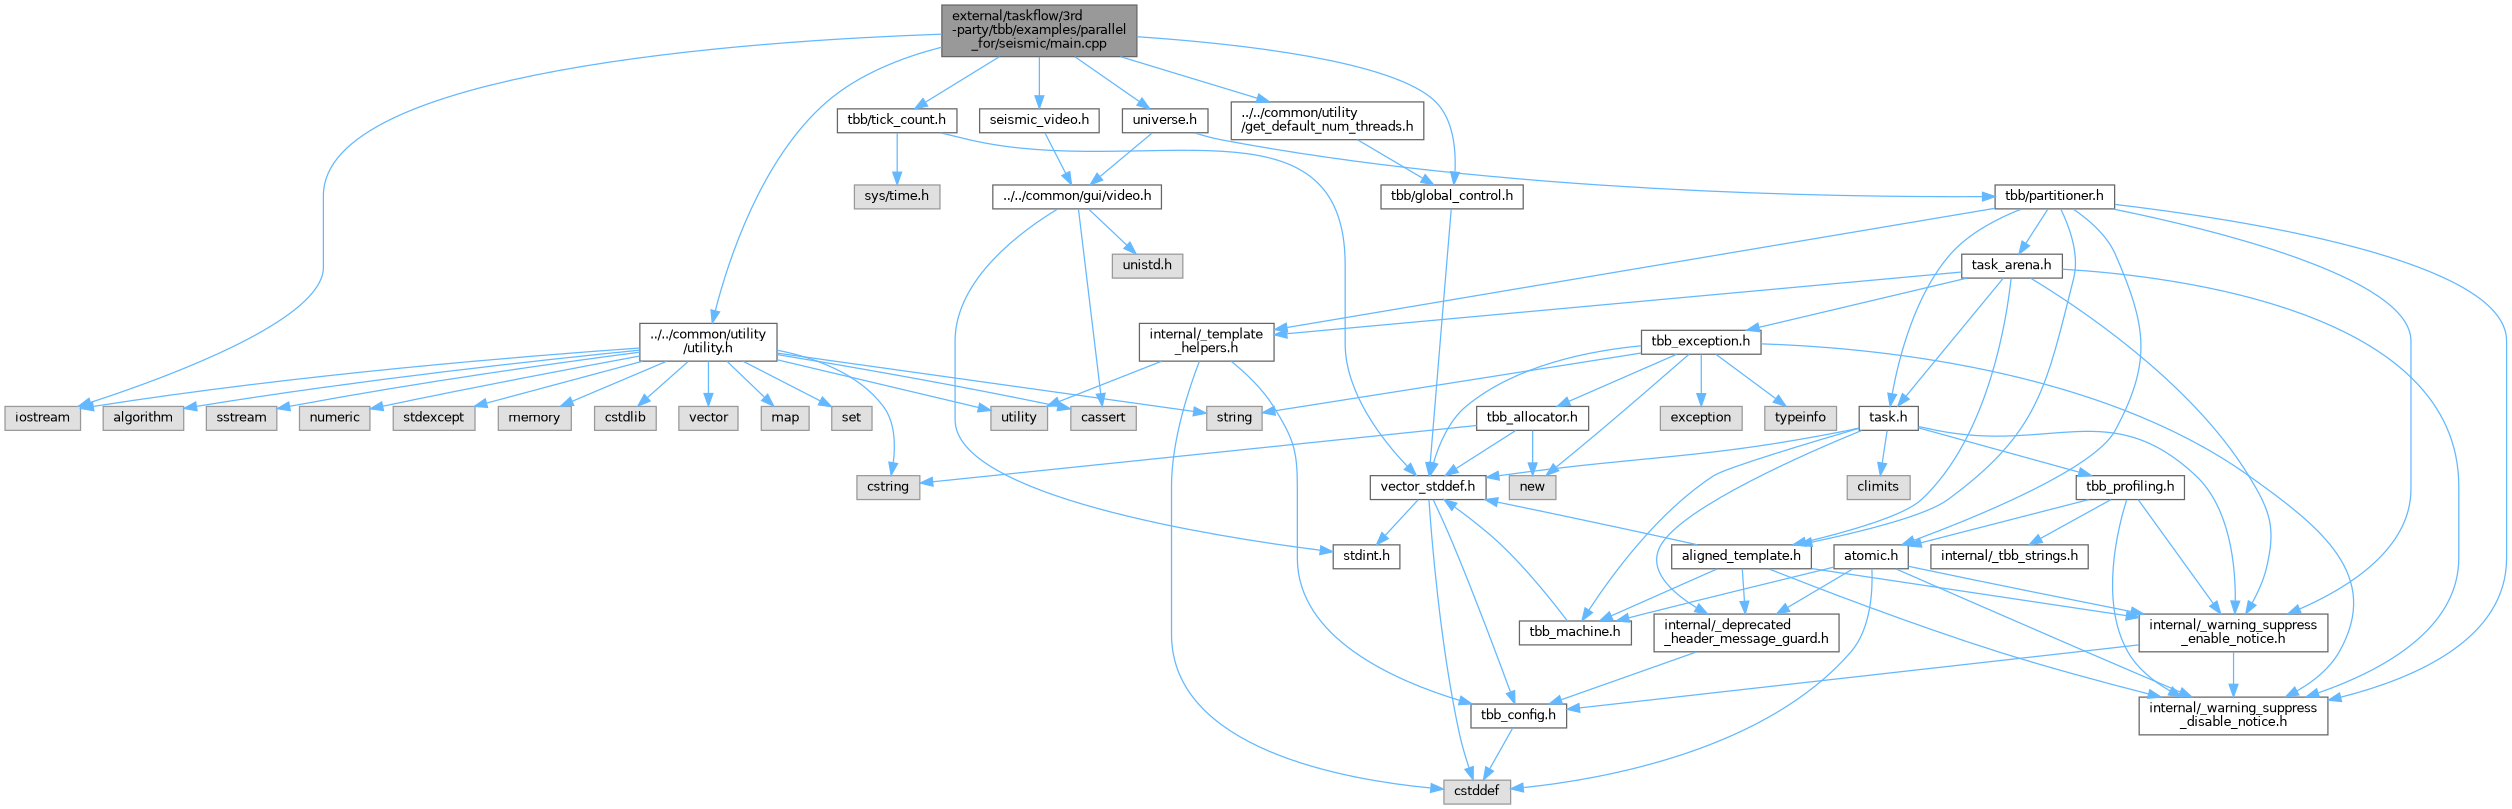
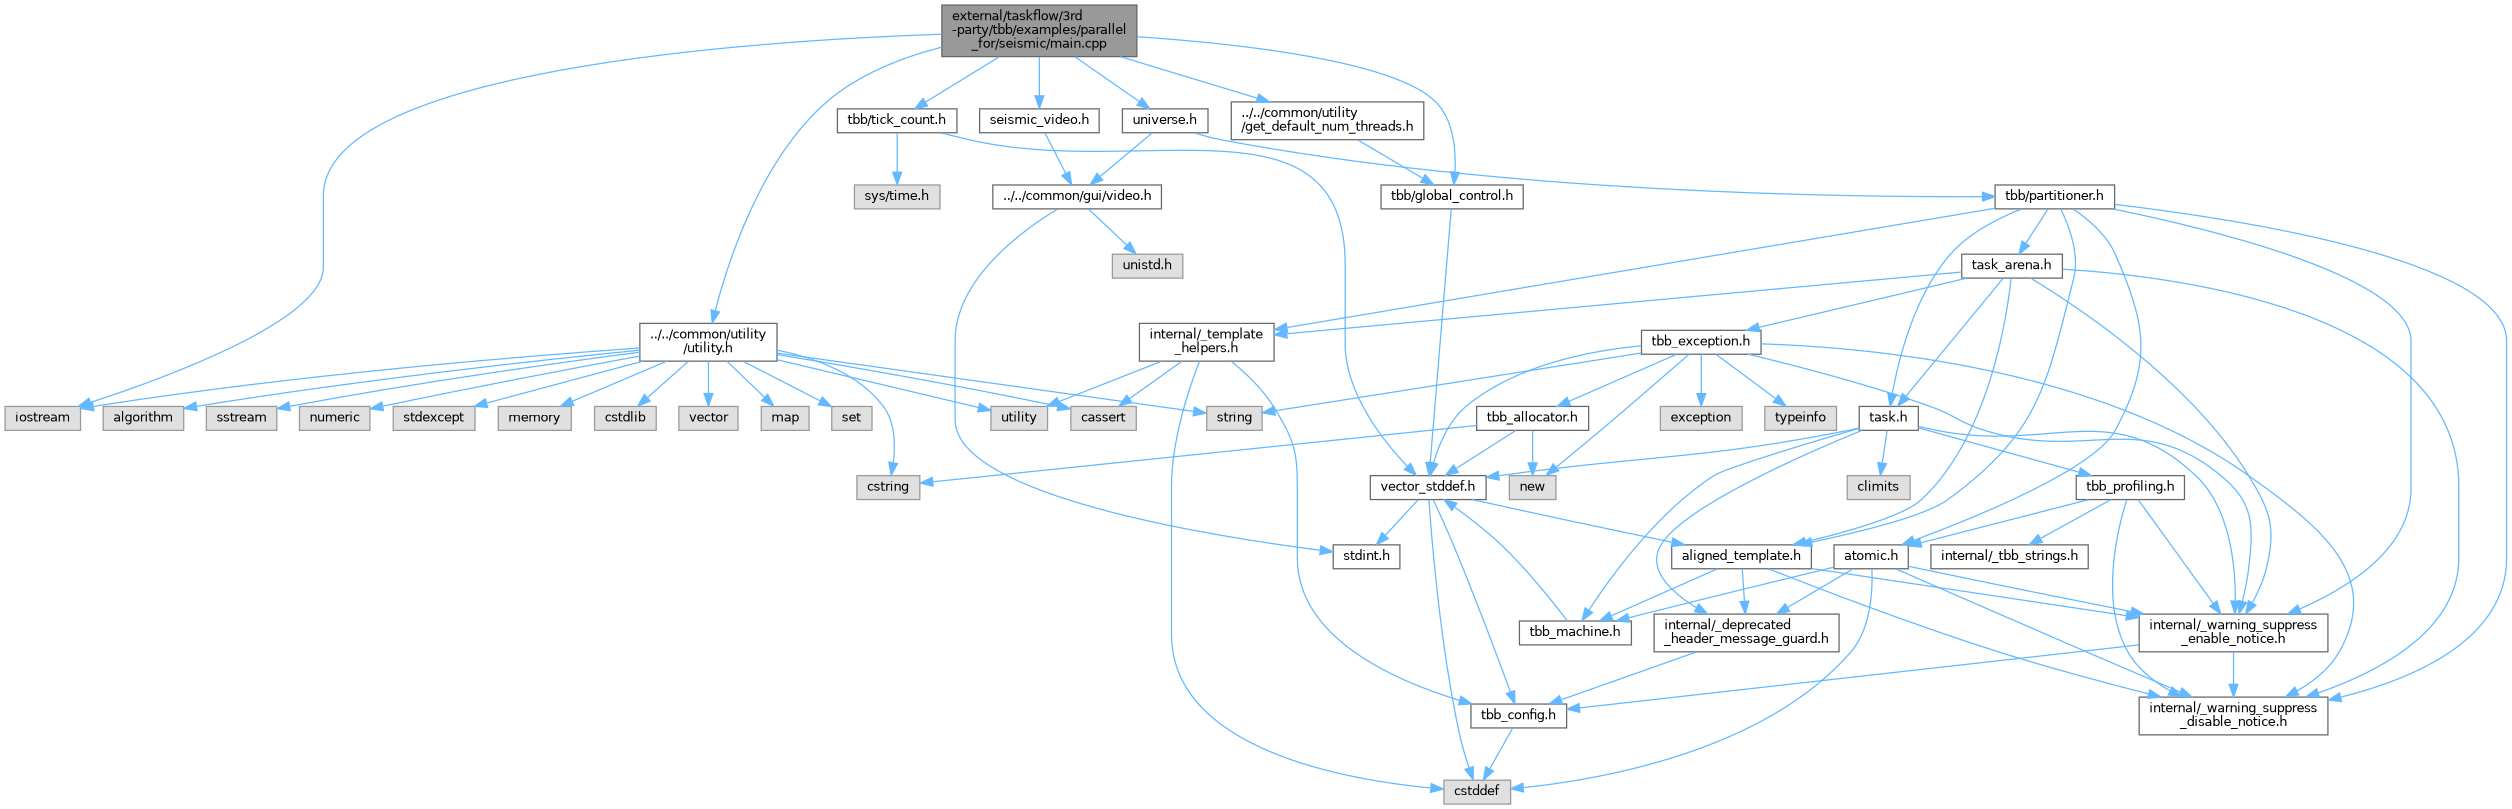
edge "../../common/gui/video.h" -> "cassert": now "internal/_template _helpers.h" -> "cassert"
edge "tbb_exception.h" -> "internal/_warning_suppress _enable_notice.h": added
edge "aligned_template.h" -> "vector_stddef.h": reversed
